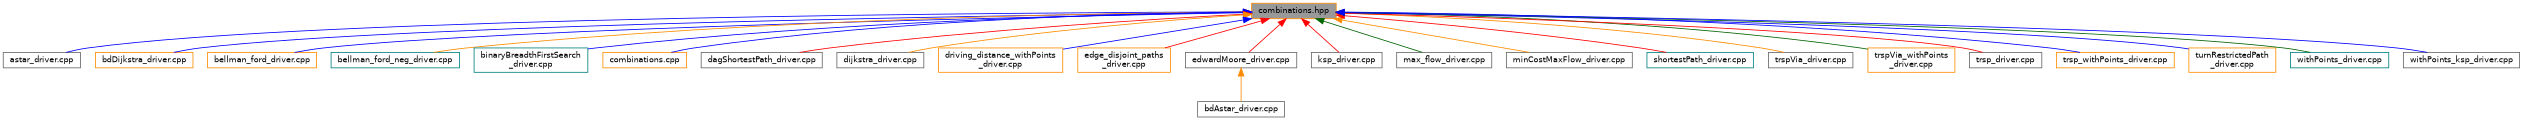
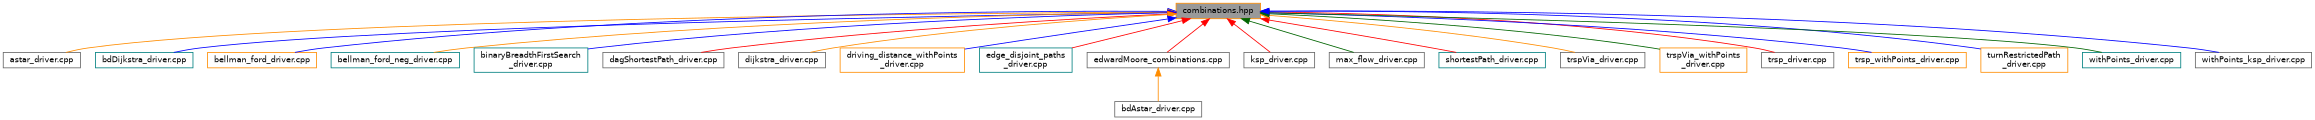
edge "astar_driver.cpp" -> "combinations.hpp": color blue -> darkorange
node "bdDijkstra_driver.cpp": color darkorange -> teal
node "combinations.cpp": removed
node "edge_disjoint_paths _driver.cpp": color darkorange -> teal
node "edwardMoore_driver.cpp": label "edwardMoore_driver.cpp" -> "edwardMoore_combinations.cpp"
node "minCostMaxFlow_driver.cpp": removed
